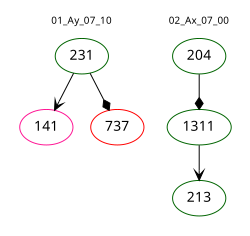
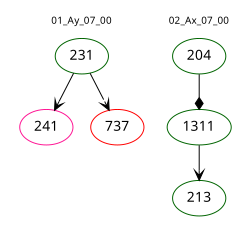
cluster "01_Ay_07_10": label "01_Ay_07_10" -> "01_Ay_07_00"
edge "231" -> "737": arrowhead diamond -> vee
node "141": label "141" -> "241"
